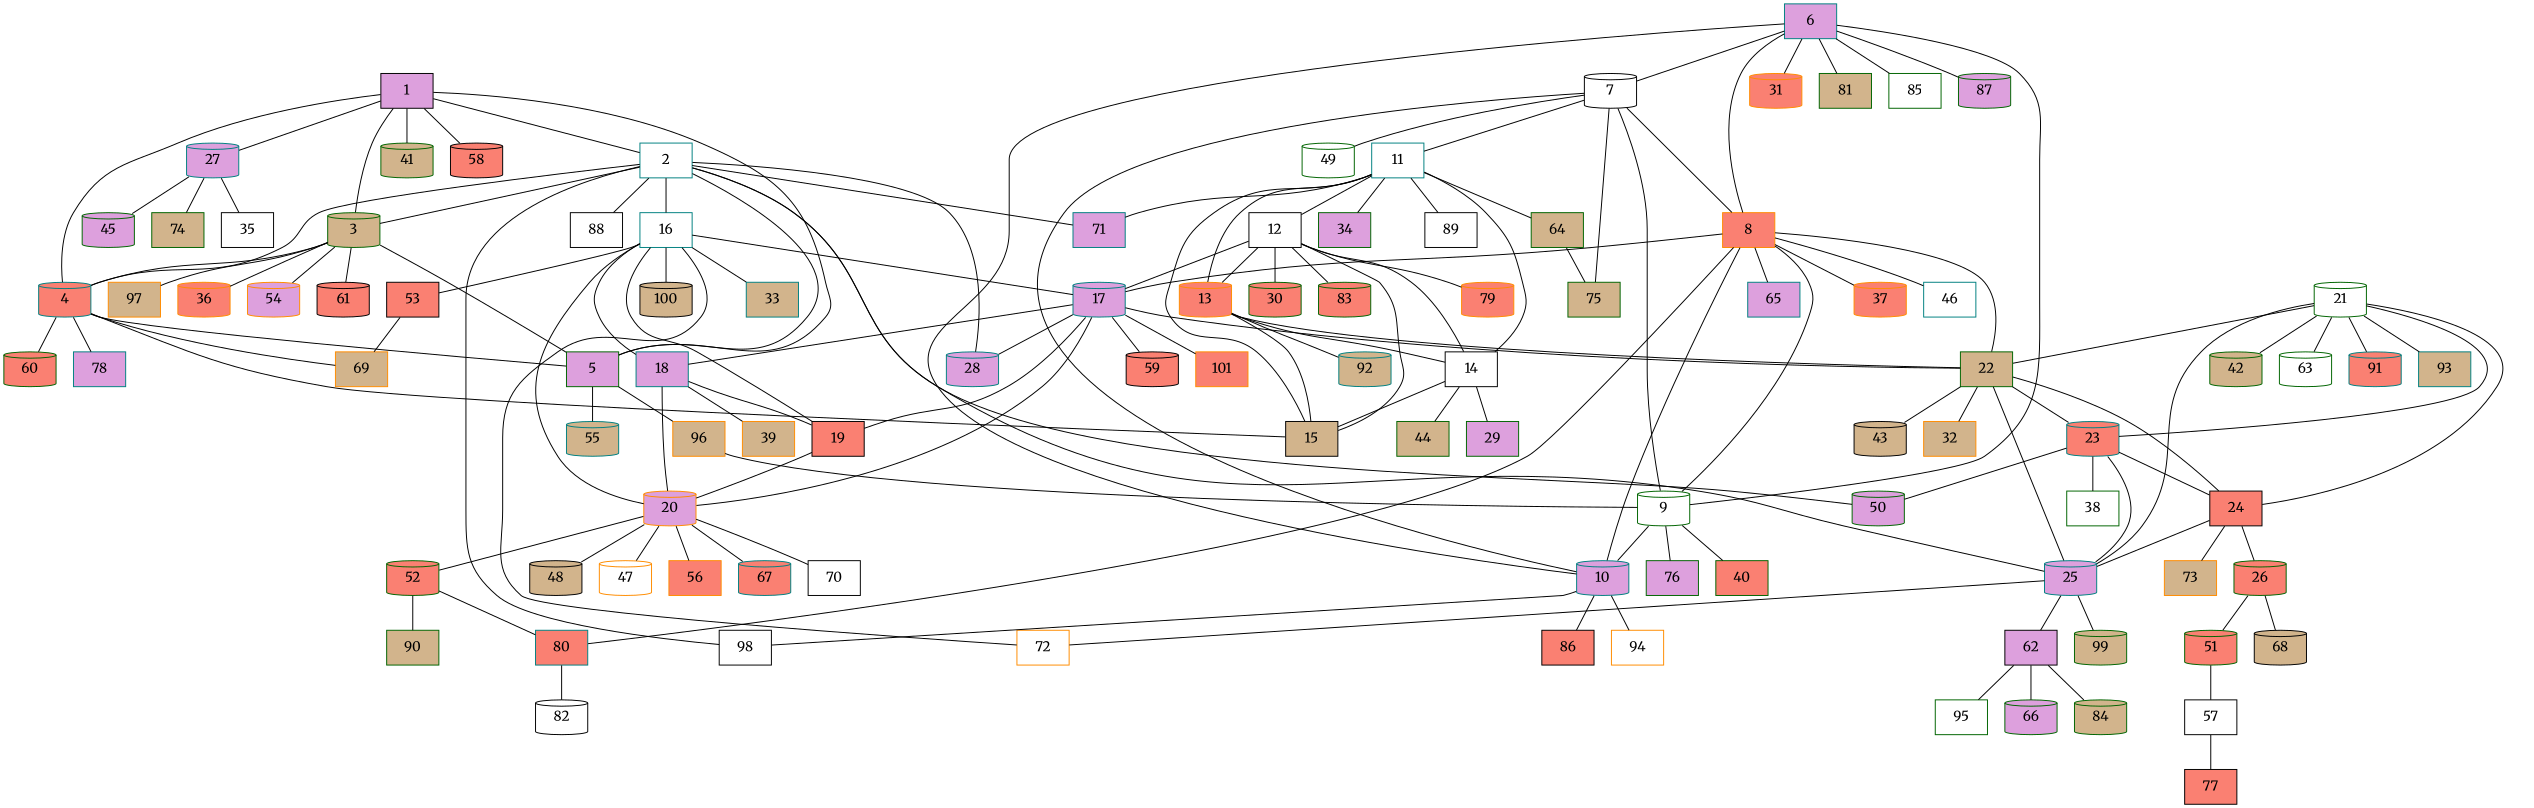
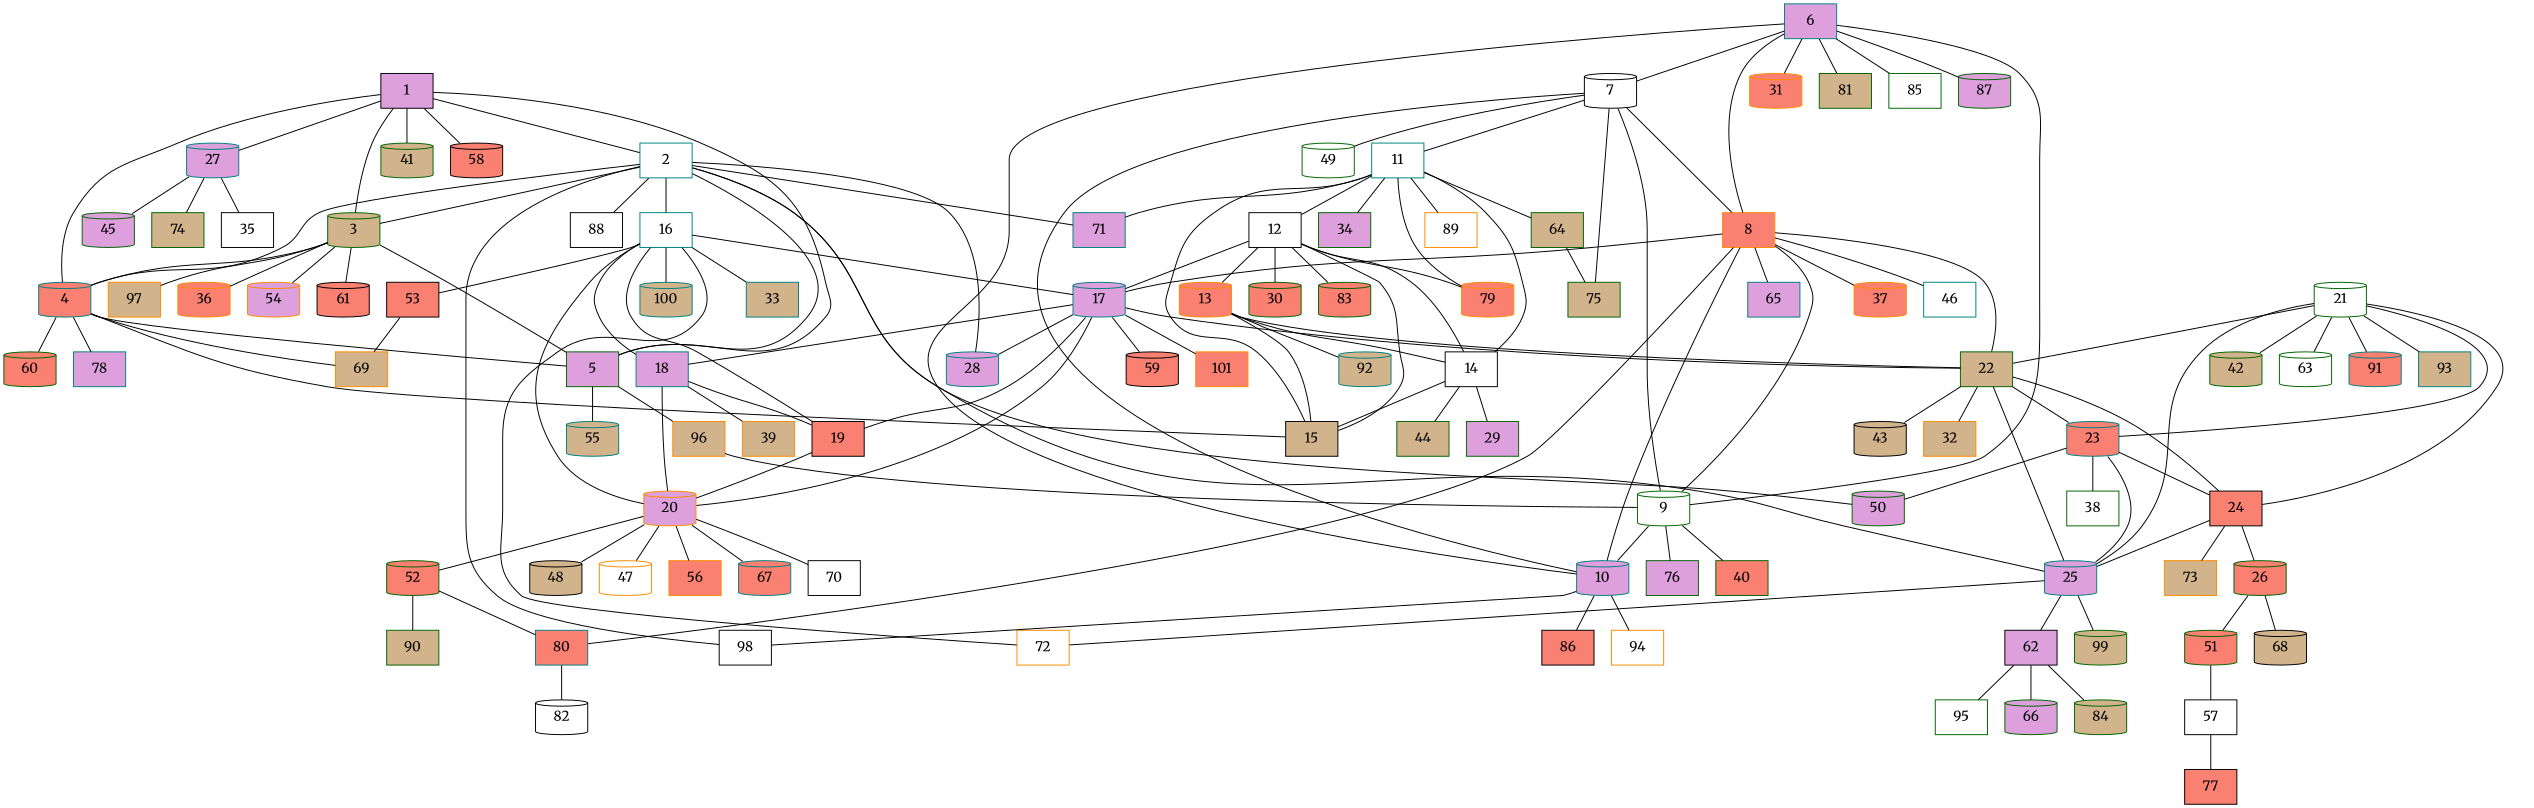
edge "11" -- "13": now "11" -- "79"
node "89": color black -> darkorange
node "100": color black -> teal
